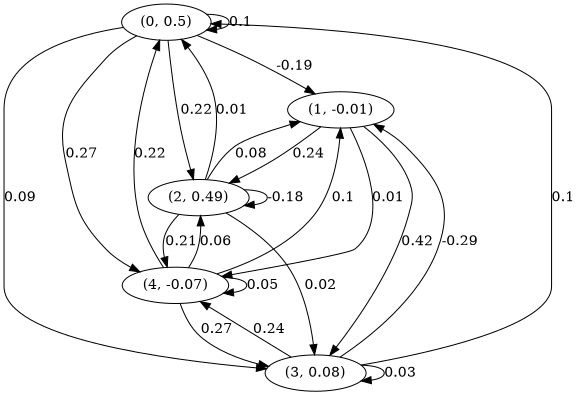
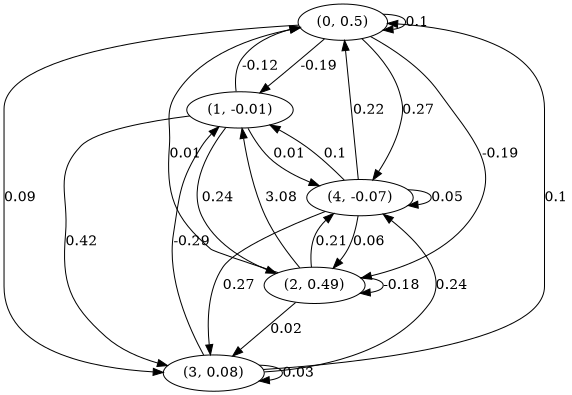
edge "(1, -0.01)" -> "(0, 0.5)": added, label "-0.12"
edge "(0, 0.5)" -> "(2, 0.49)": label "0.22" -> "-0.19"
edge "(2, 0.49)" -> "(1, -0.01)": label "0.08" -> "3.08"
